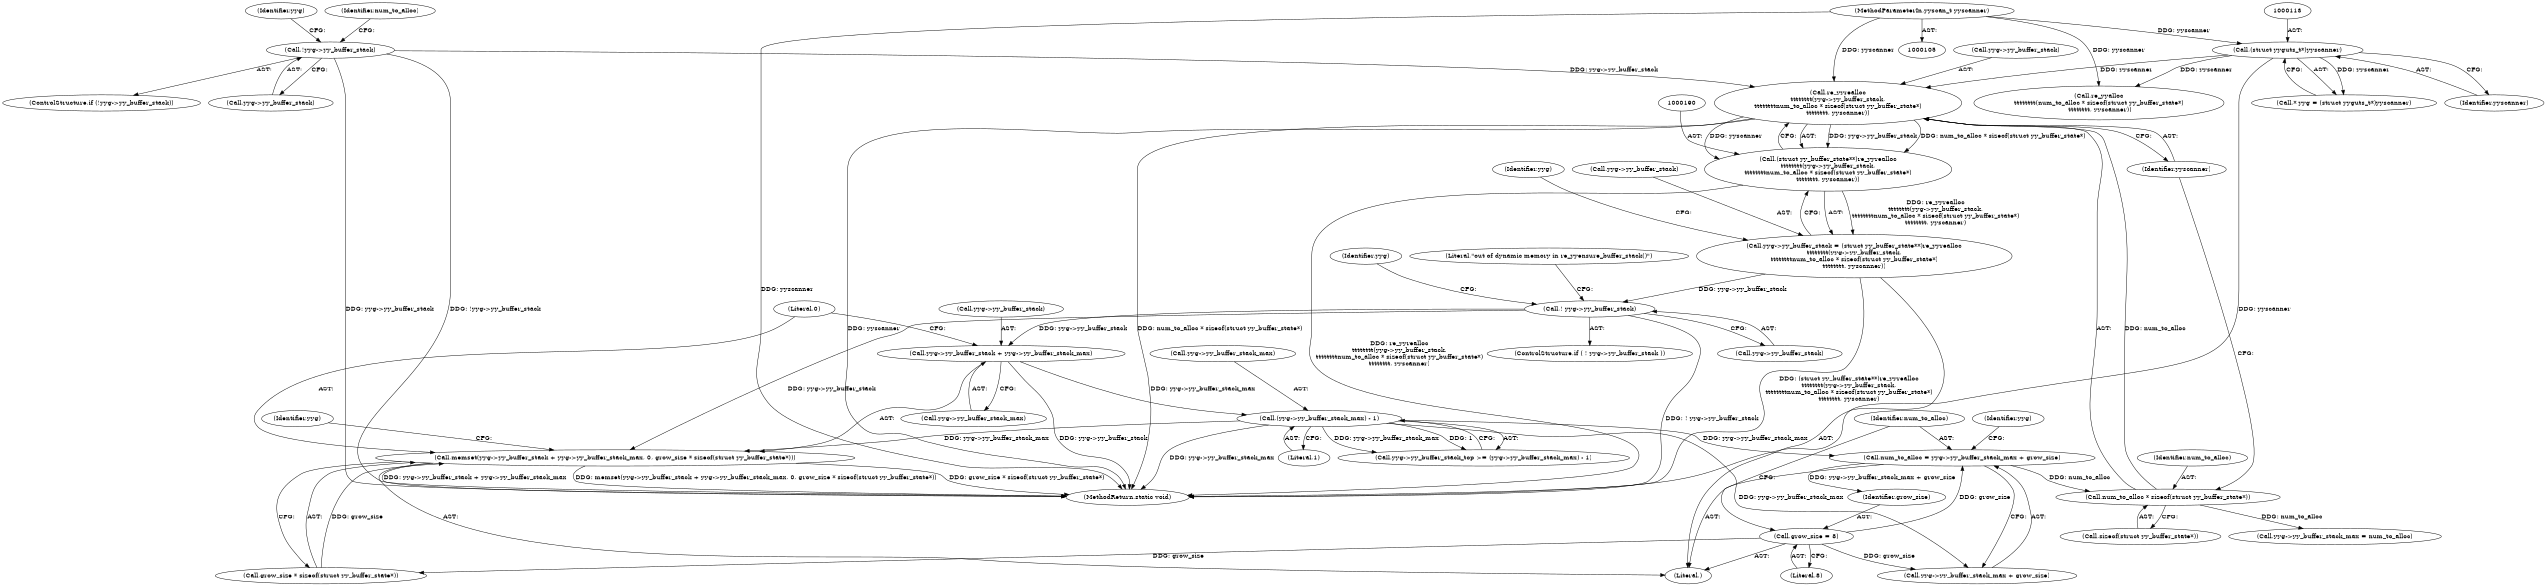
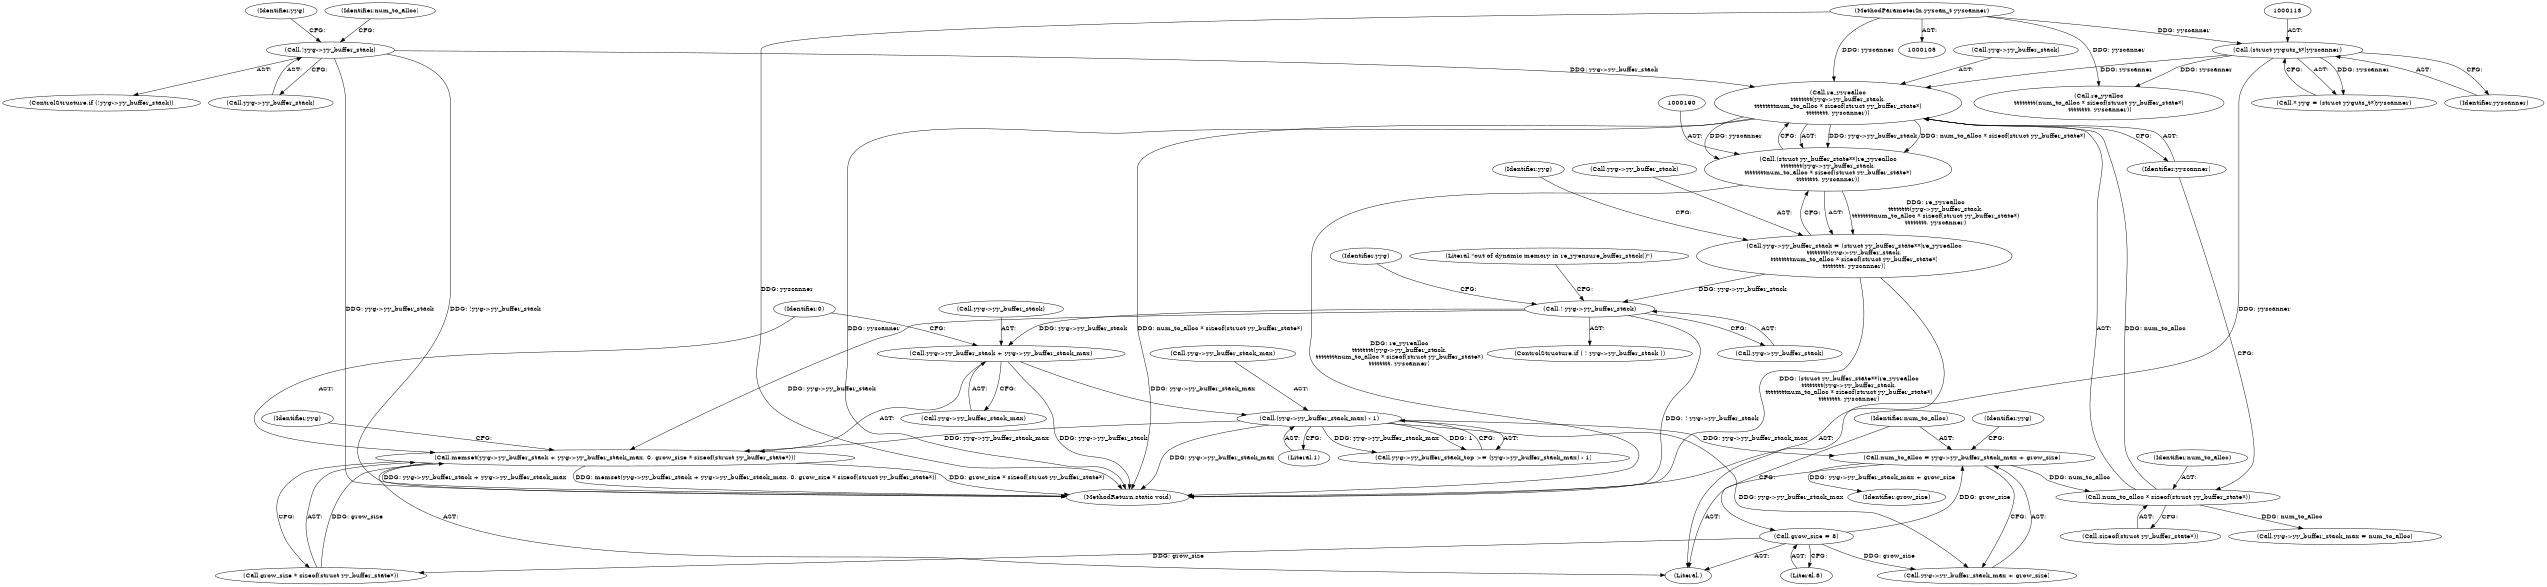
node "(Literal,0)": label "(Literal,0)" -> "(Identifier,0)"
edge "(Identifier,grow_size)" -> "(Call,grow_size = 8)": removed, label "AST:"
